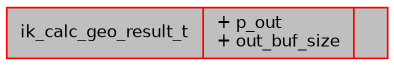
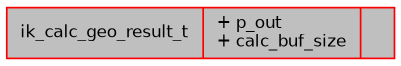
node "ik_calc_geo_result_t": text "+ out_buf_size" -> "+ calc_buf_size"
